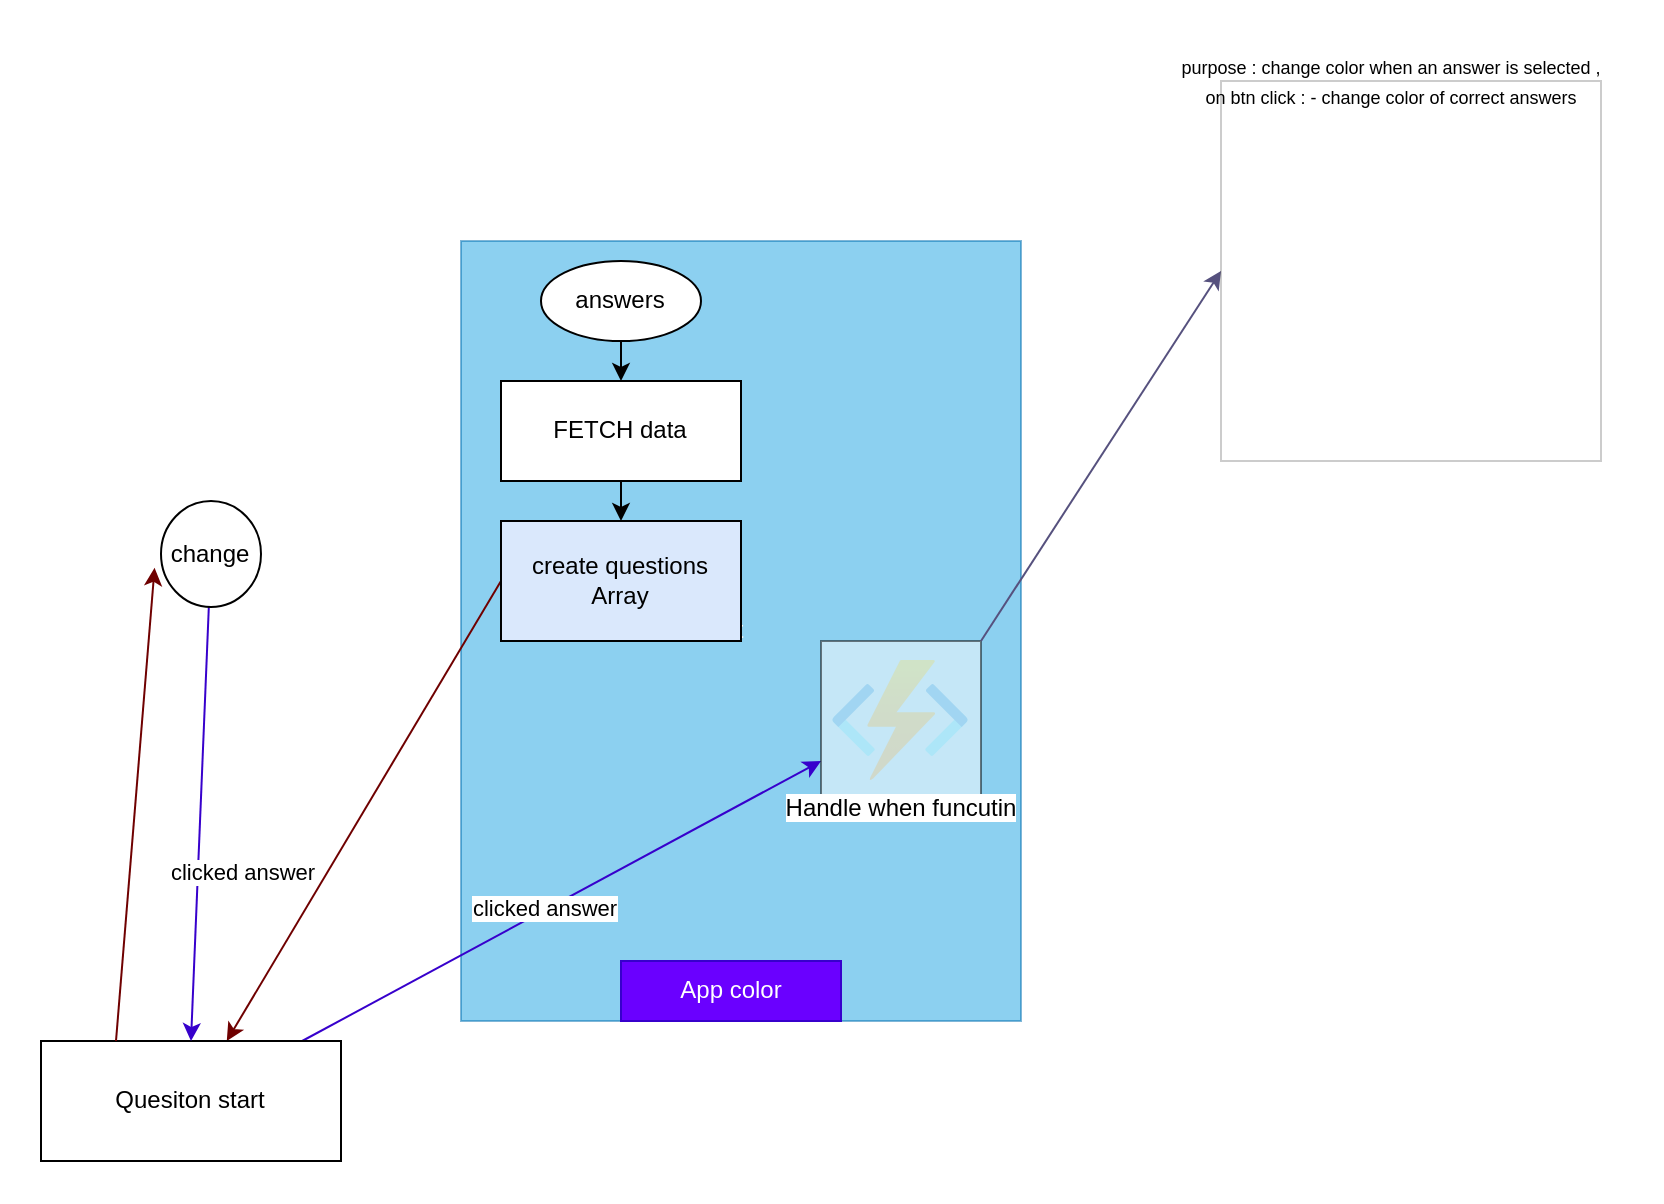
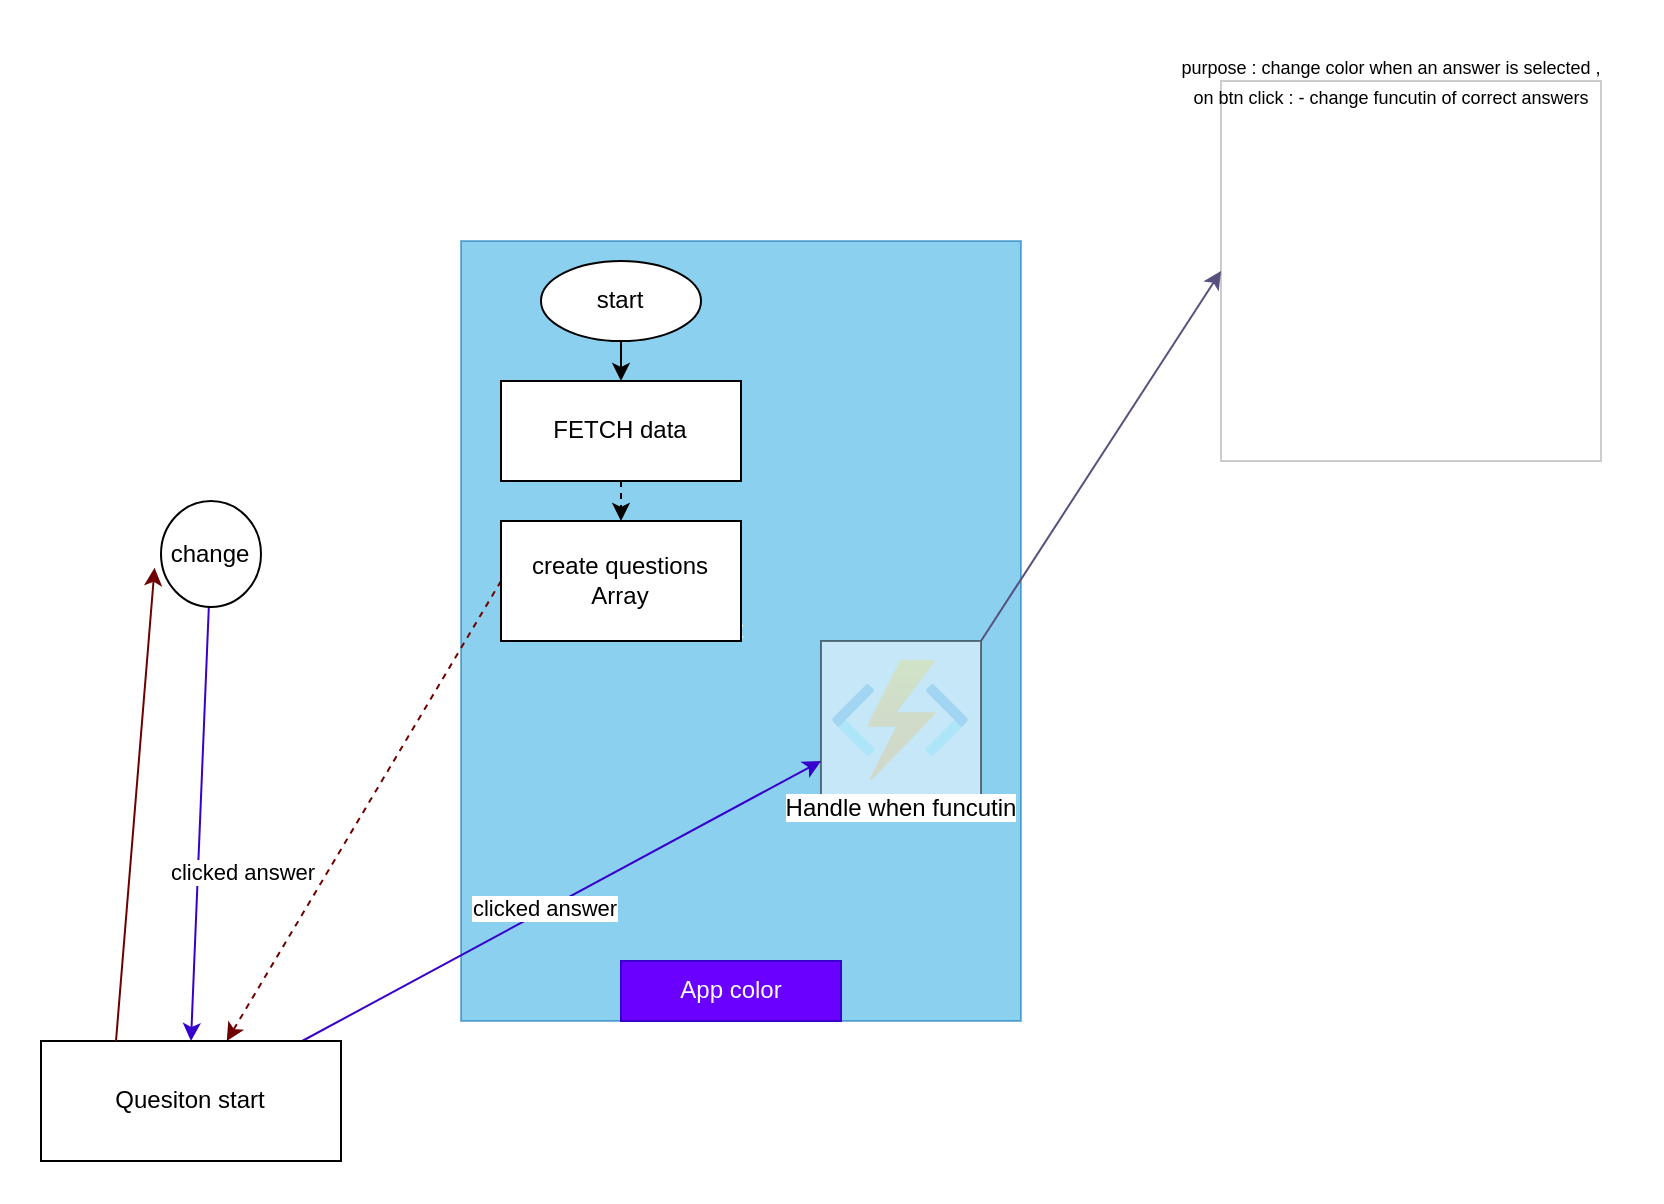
node "purpose : change color when an answer is selected , on btn click : - change color of correct answers": label "purpose : change color when an answer is selected , on btn click : - change color of correct answers" -> "purpose : change color when an answer is selected , on btn click : - change funcutin of correct answers"
node "answers": label "answers" -> "start"
edge "FETCH data" -> "create questions Array": style solid -> dashed
node "create questions Array": fillcolor #dae8fc -> #ffffff
edge "create questions Array" -> "Quesiton start": style solid -> dashed
